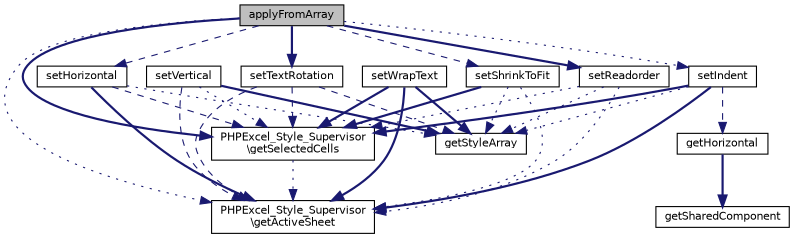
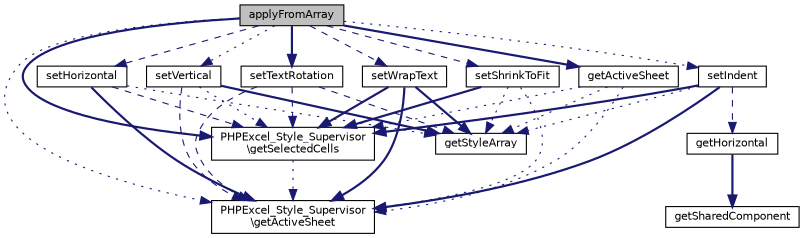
edge "applyFromArray" -> "setVertical": added
edge "applyFromArray" -> "setWrapText": added
node "setReadorder": label "setReadorder" -> "getActiveSheet"
